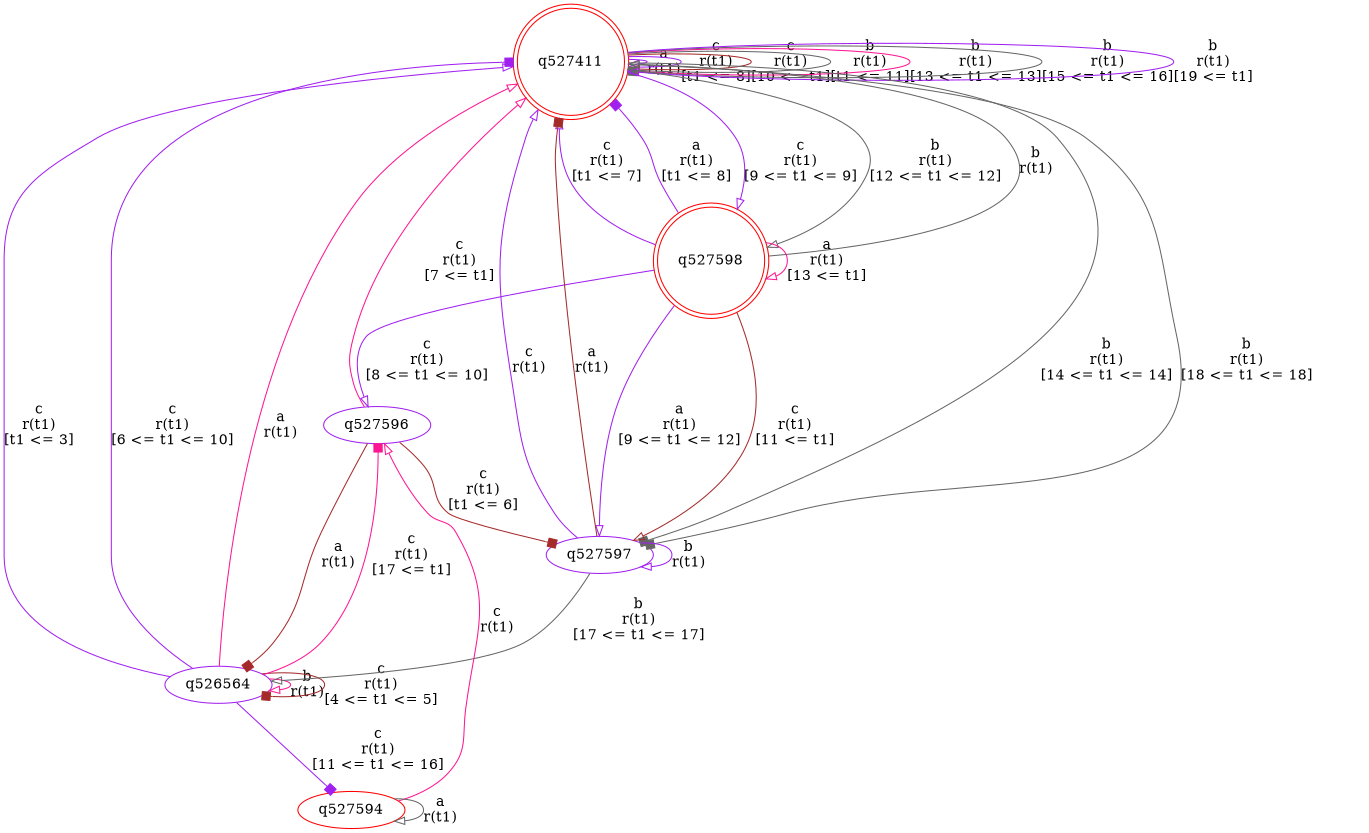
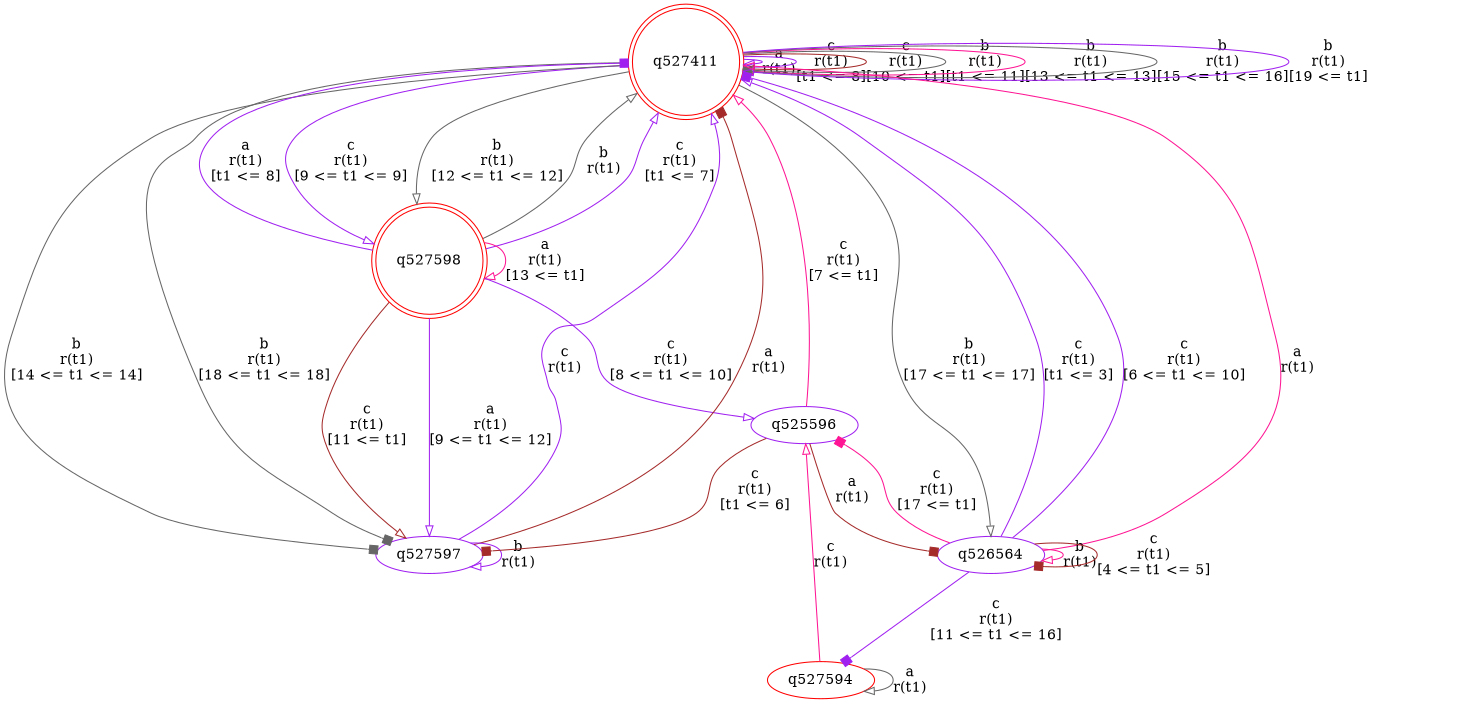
node "q527596": label "q527596" -> "q525596"
edge "q527597" -> "q526564": now "q527411" -> "q526564"
